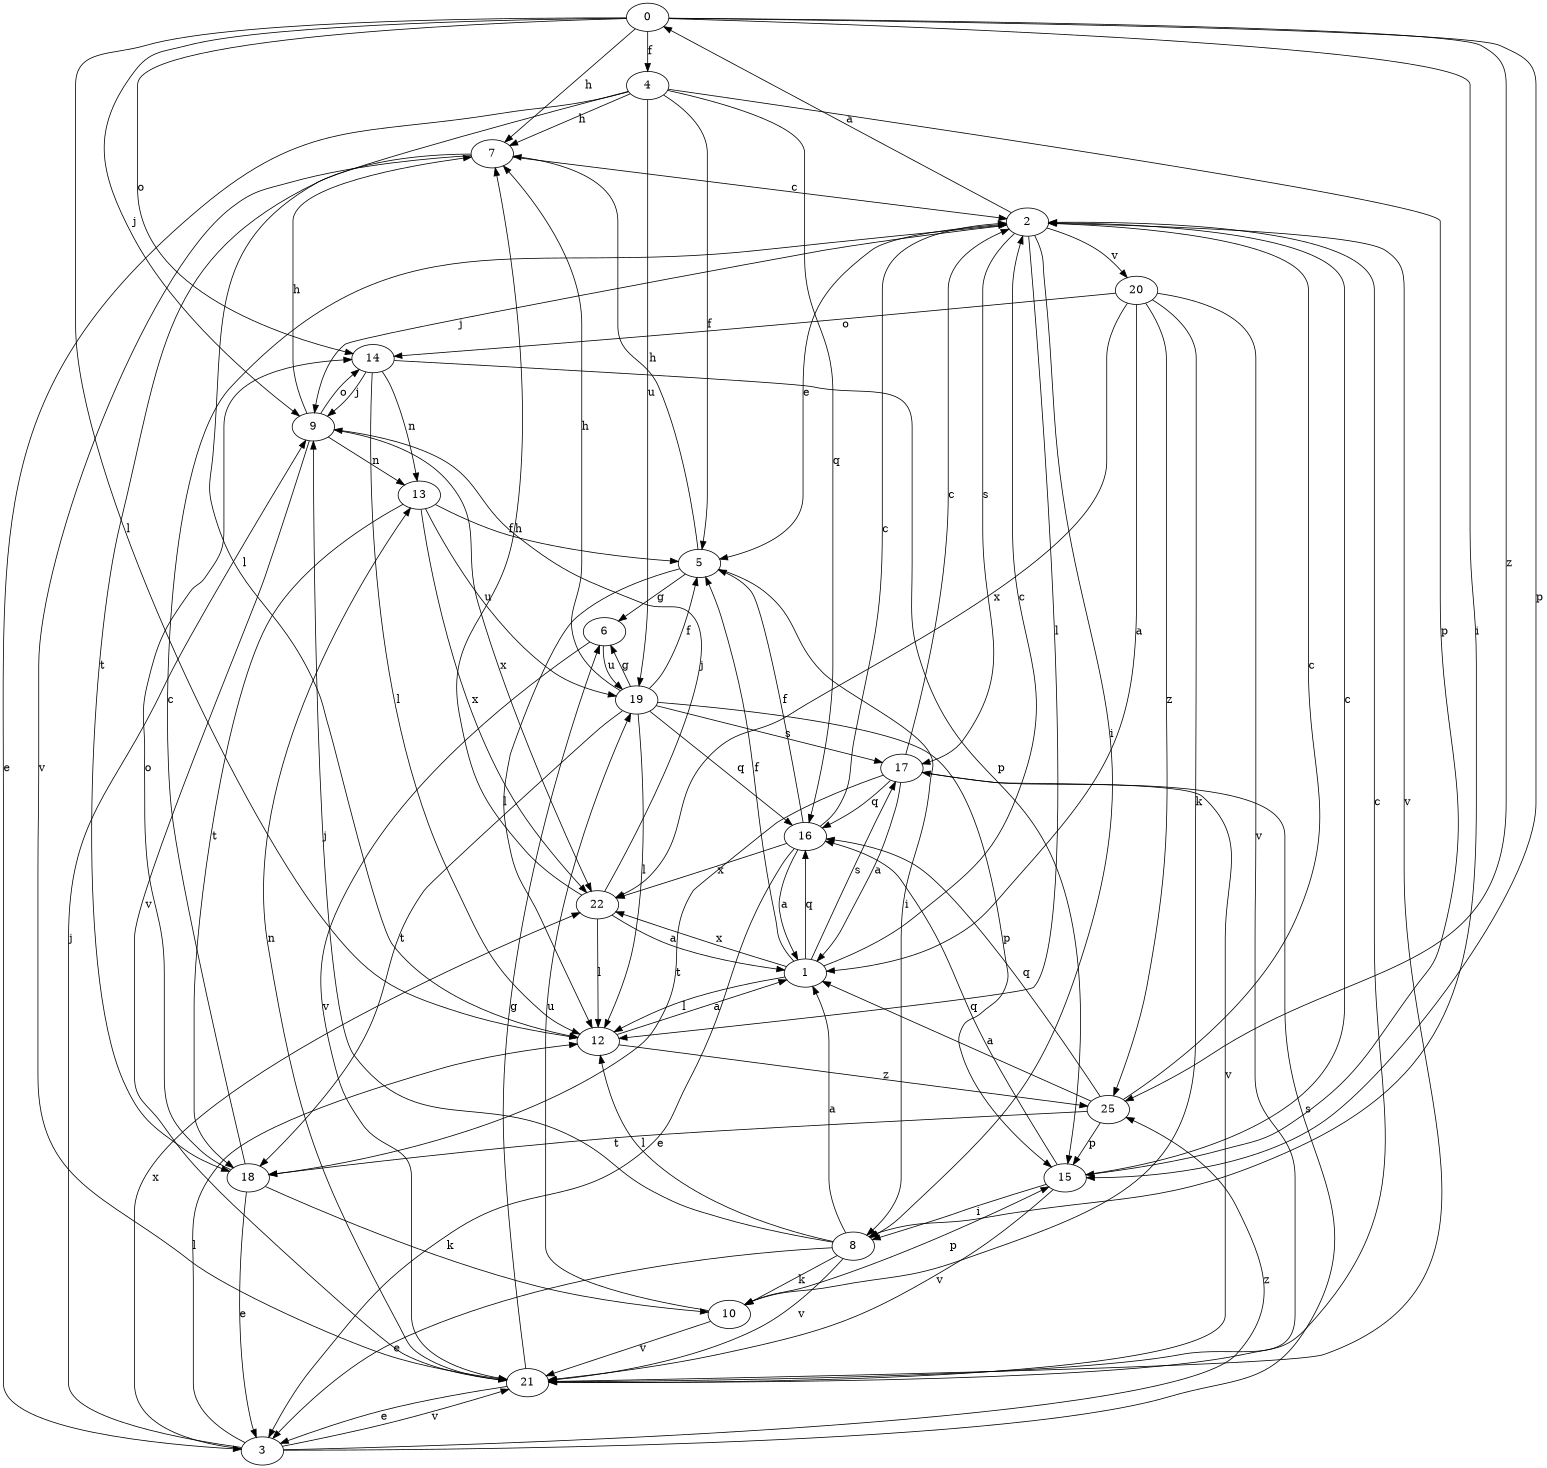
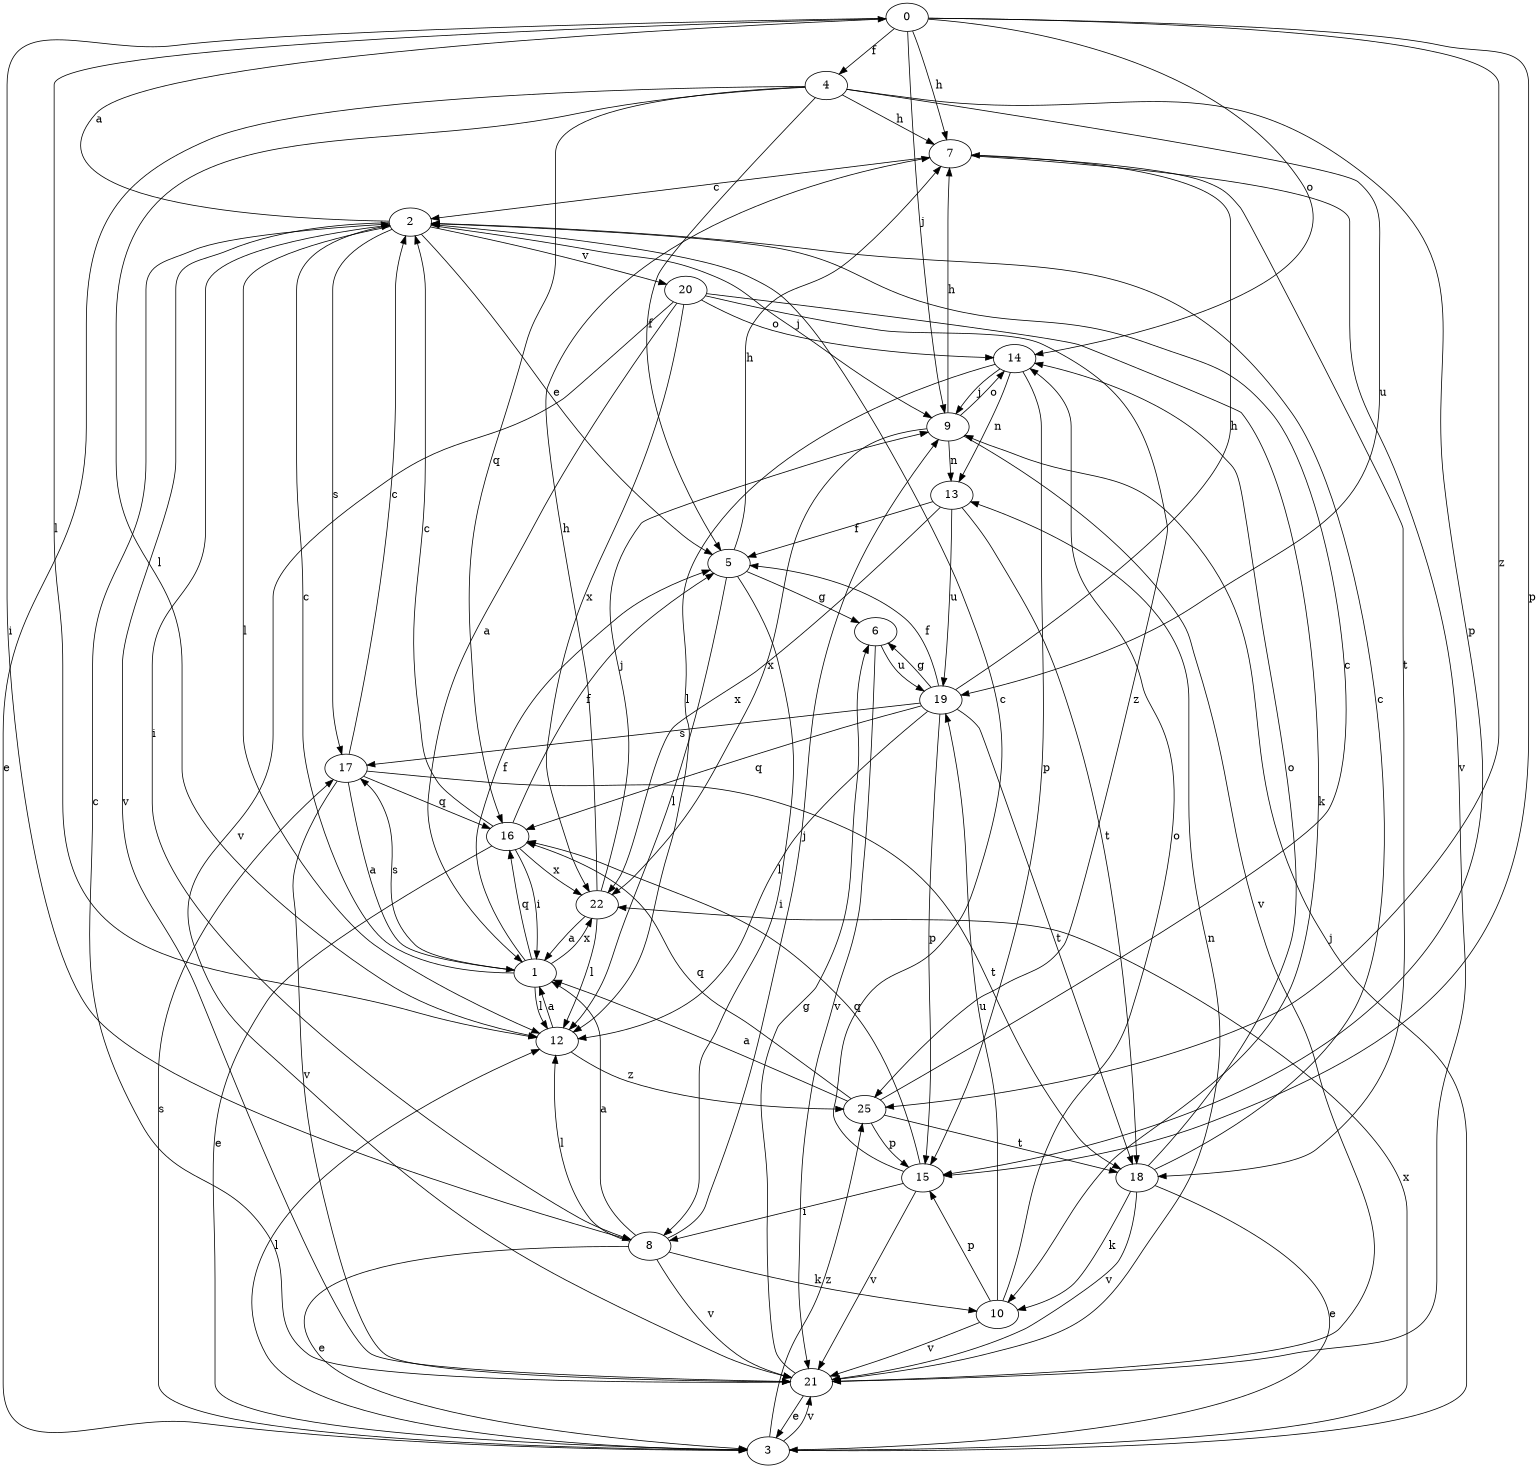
edge "10" -> "14": added, label "o"
edge "16" -> "1": label "a" -> "i"
edge "18" -> "21": added, label "v"
